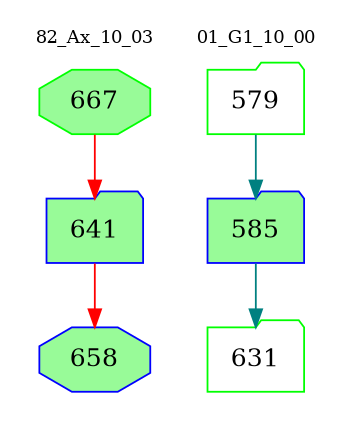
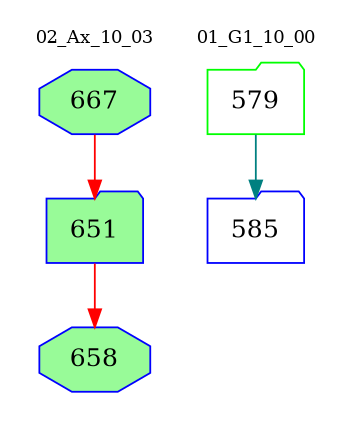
cluster "82_Ax_10_03": label "82_Ax_10_03" -> "02_Ax_10_03"
node "667": color green -> blue
node "641": label "641" -> "651"
node "585": fillcolor palegreen -> white
node "631": removed
